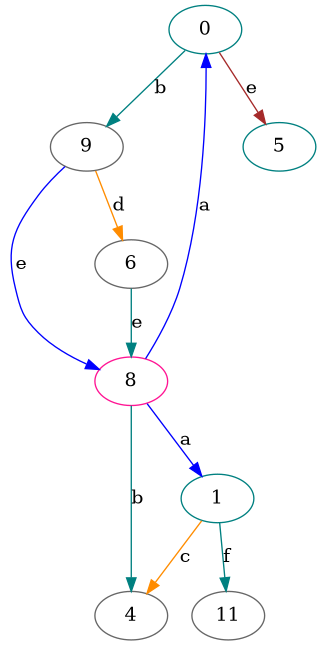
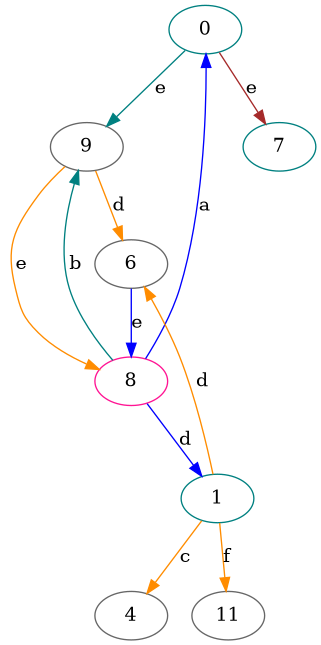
edge "0" -> "9": label "b" -> "e"
node "5": label "5" -> "7"
edge "9" -> "8": color blue -> darkorange
edge "6" -> "8": color teal -> blue
edge "1" -> "6": added, label "d"
edge "8" -> "1": label "a" -> "d"
edge "8" -> "4": now "8" -> "9"
edge "1" -> "11": color teal -> darkorange
